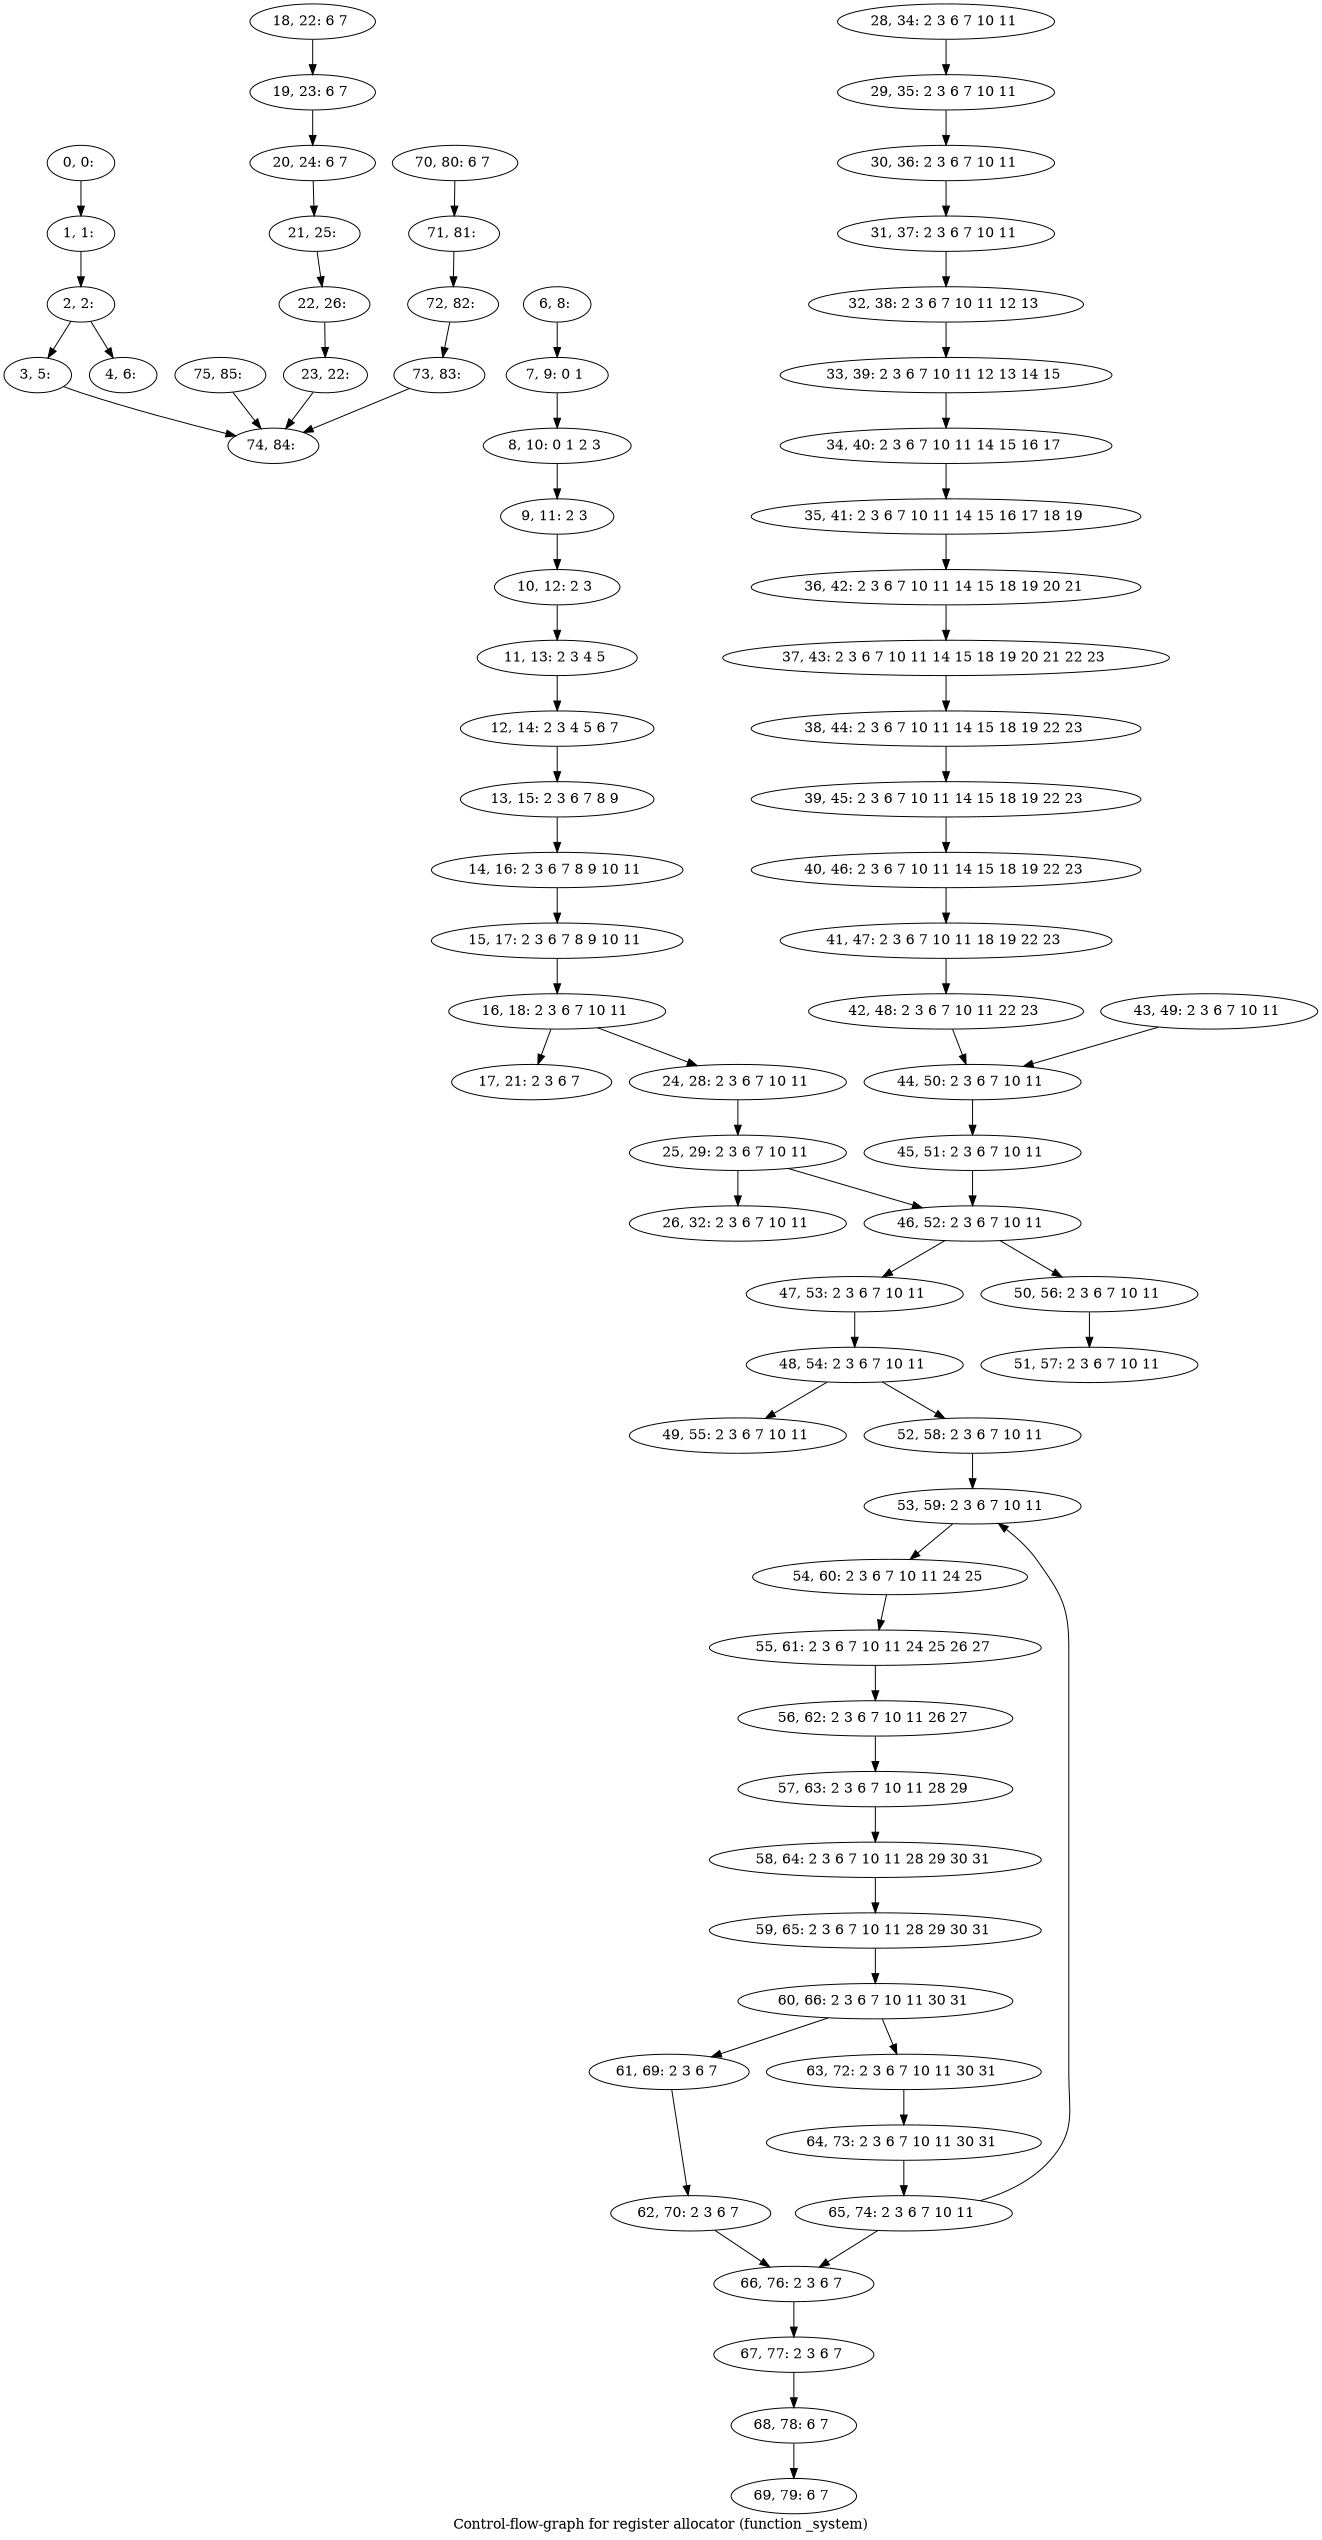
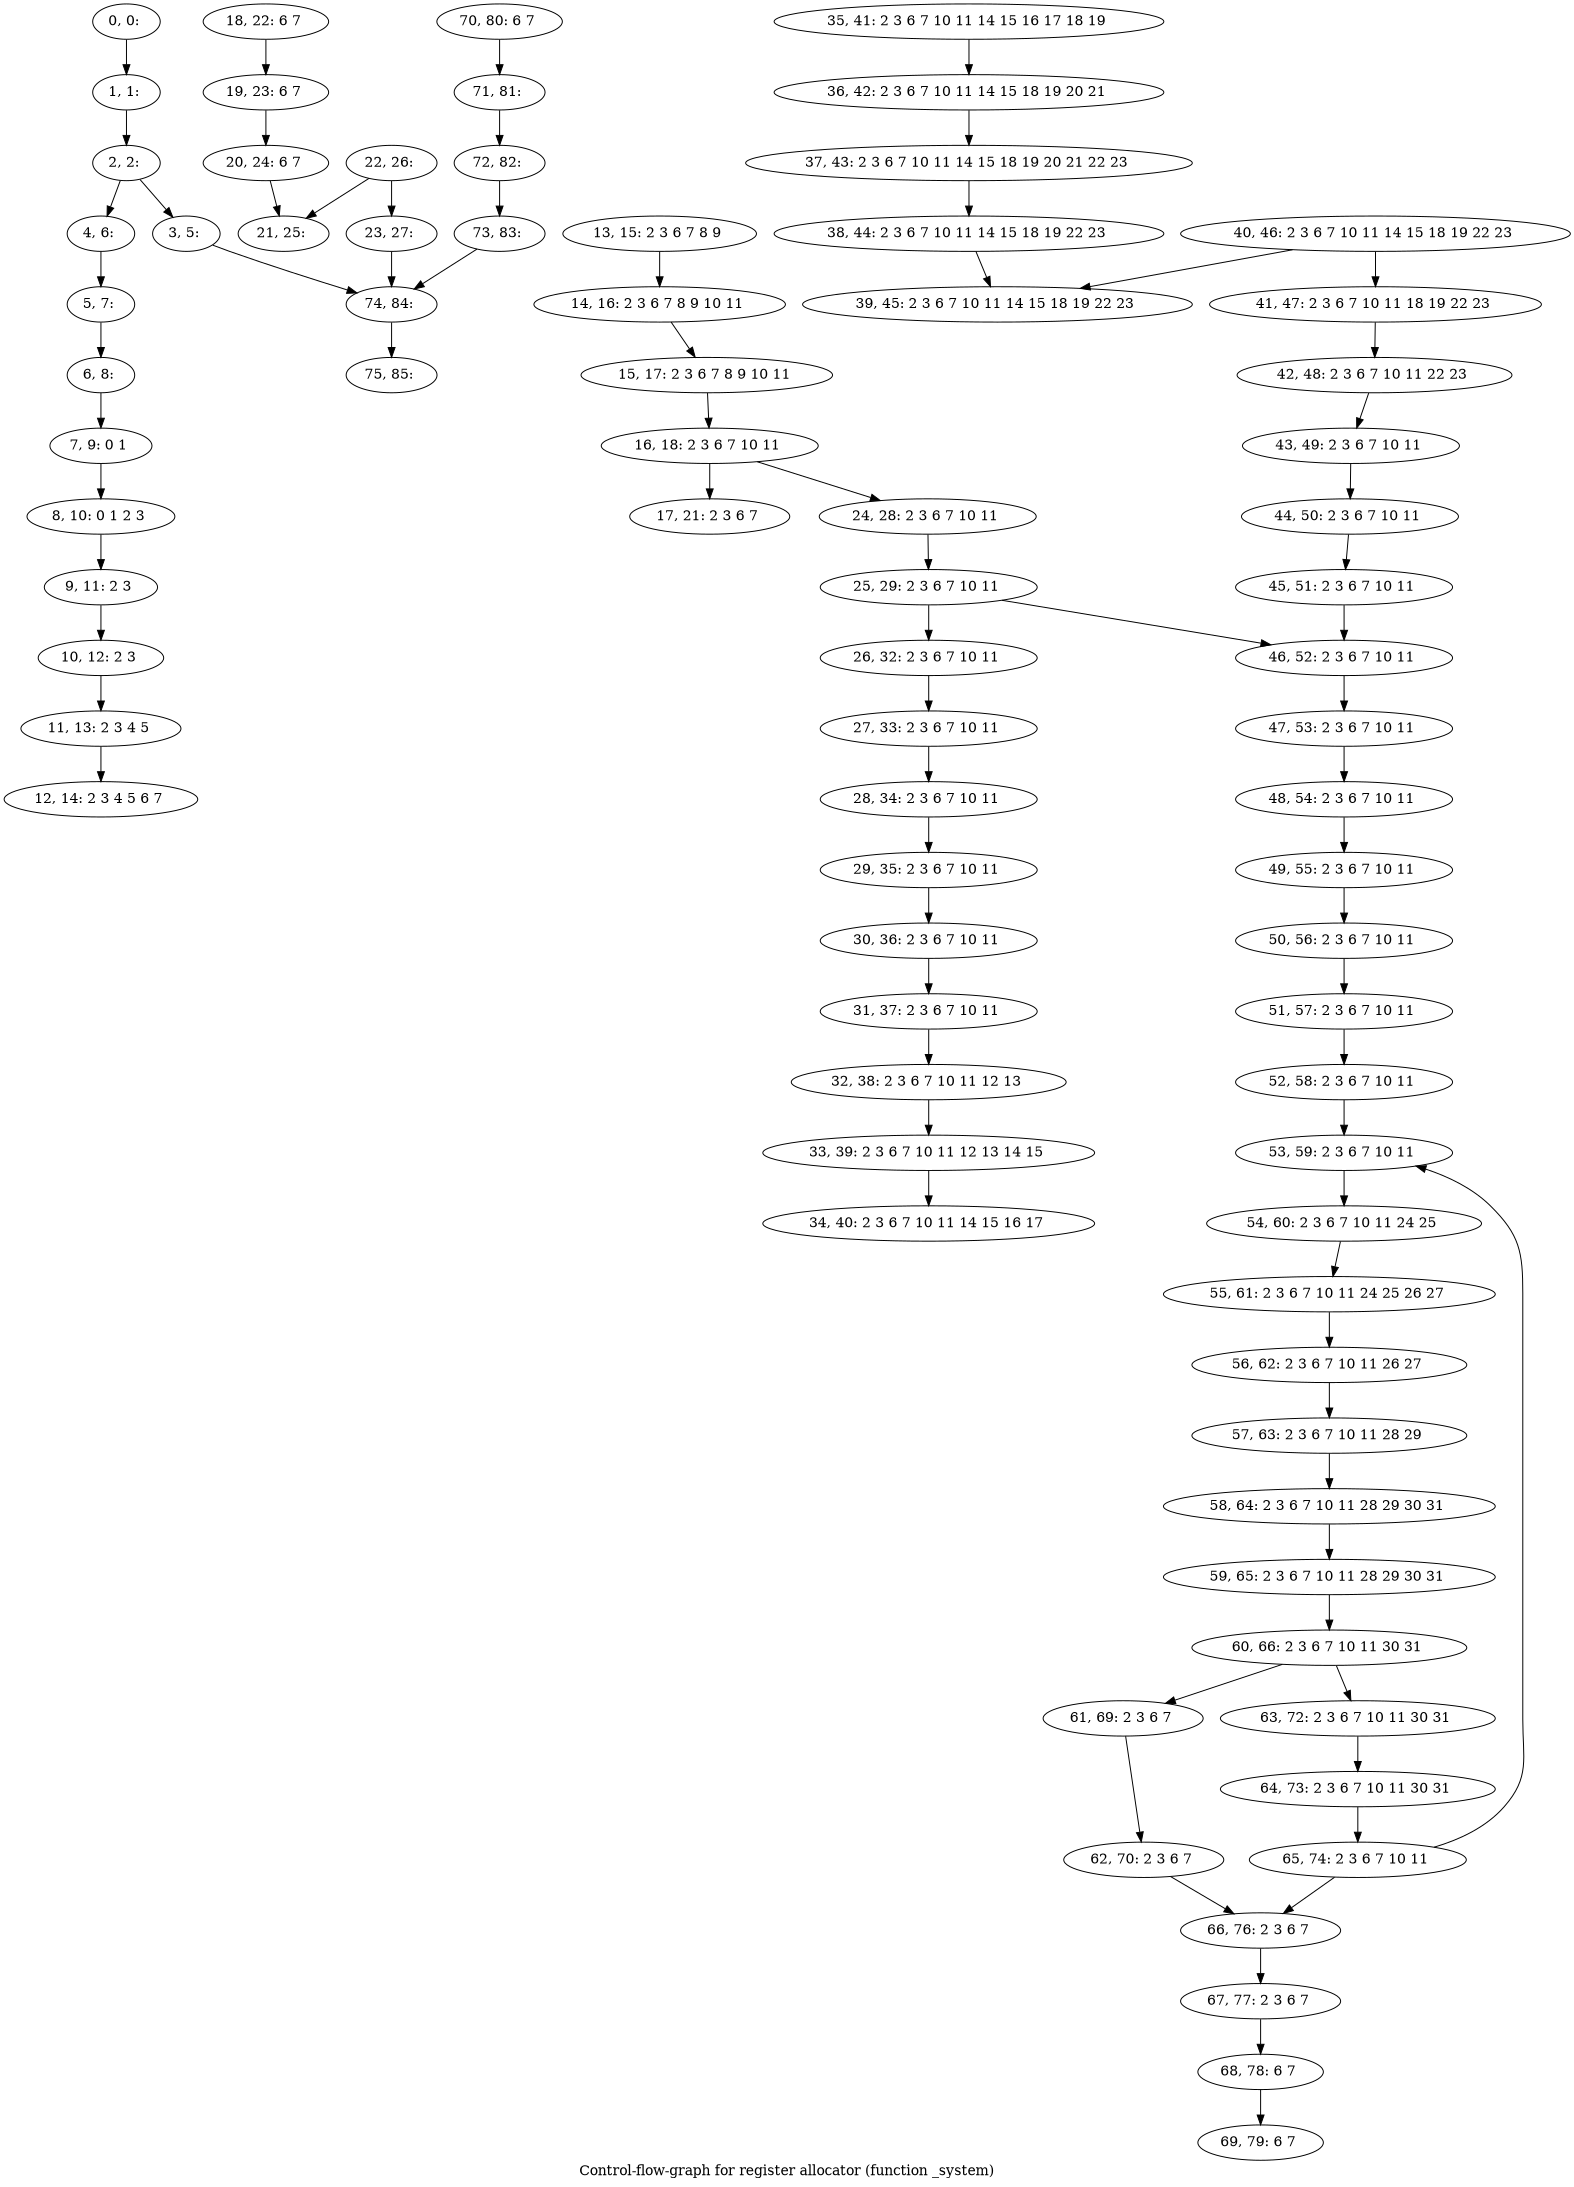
edge "21, 25:" -> "22, 26:": reversed
node "5, 7:": added
node "23, 22:": label "23, 22:" -> "23, 27:"
edge "75, 85:" -> "74, 84:": reversed
edge "34, 40: 2 3 6 7 10 11 14 15 16 17" -> "35, 41: 2 3 6 7 10 11 14 15 16 17 18 19": removed
node "27, 33: 2 3 6 7 10 11": added
edge "12, 14: 2 3 4 5 6 7" -> "13, 15: 2 3 6 7 8 9": removed
edge "39, 45: 2 3 6 7 10 11 14 15 18 19 22 23" -> "40, 46: 2 3 6 7 10 11 14 15 18 19 22 23": reversed
edge "42, 48: 2 3 6 7 10 11 22 23" -> "44, 50: 2 3 6 7 10 11": now "42, 48: 2 3 6 7 10 11 22 23" -> "43, 49: 2 3 6 7 10 11"
edge "46, 52: 2 3 6 7 10 11" -> "50, 56: 2 3 6 7 10 11": now "49, 55: 2 3 6 7 10 11" -> "50, 56: 2 3 6 7 10 11"
edge "48, 54: 2 3 6 7 10 11" -> "52, 58: 2 3 6 7 10 11": now "51, 57: 2 3 6 7 10 11" -> "52, 58: 2 3 6 7 10 11"
